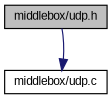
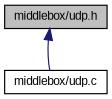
edge "middlebox/udp.h" -> "middlebox/udp.c": reversed
